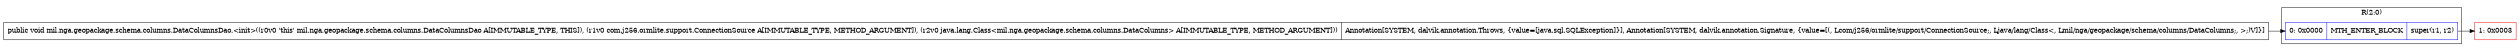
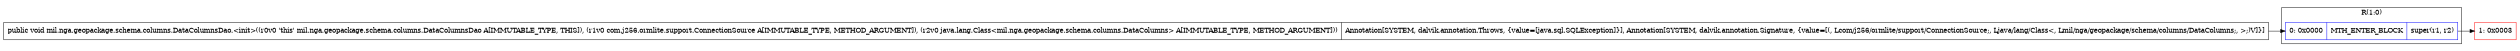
cluster "R(2:0)": label "R(2:0)" -> "R(1:0)"
